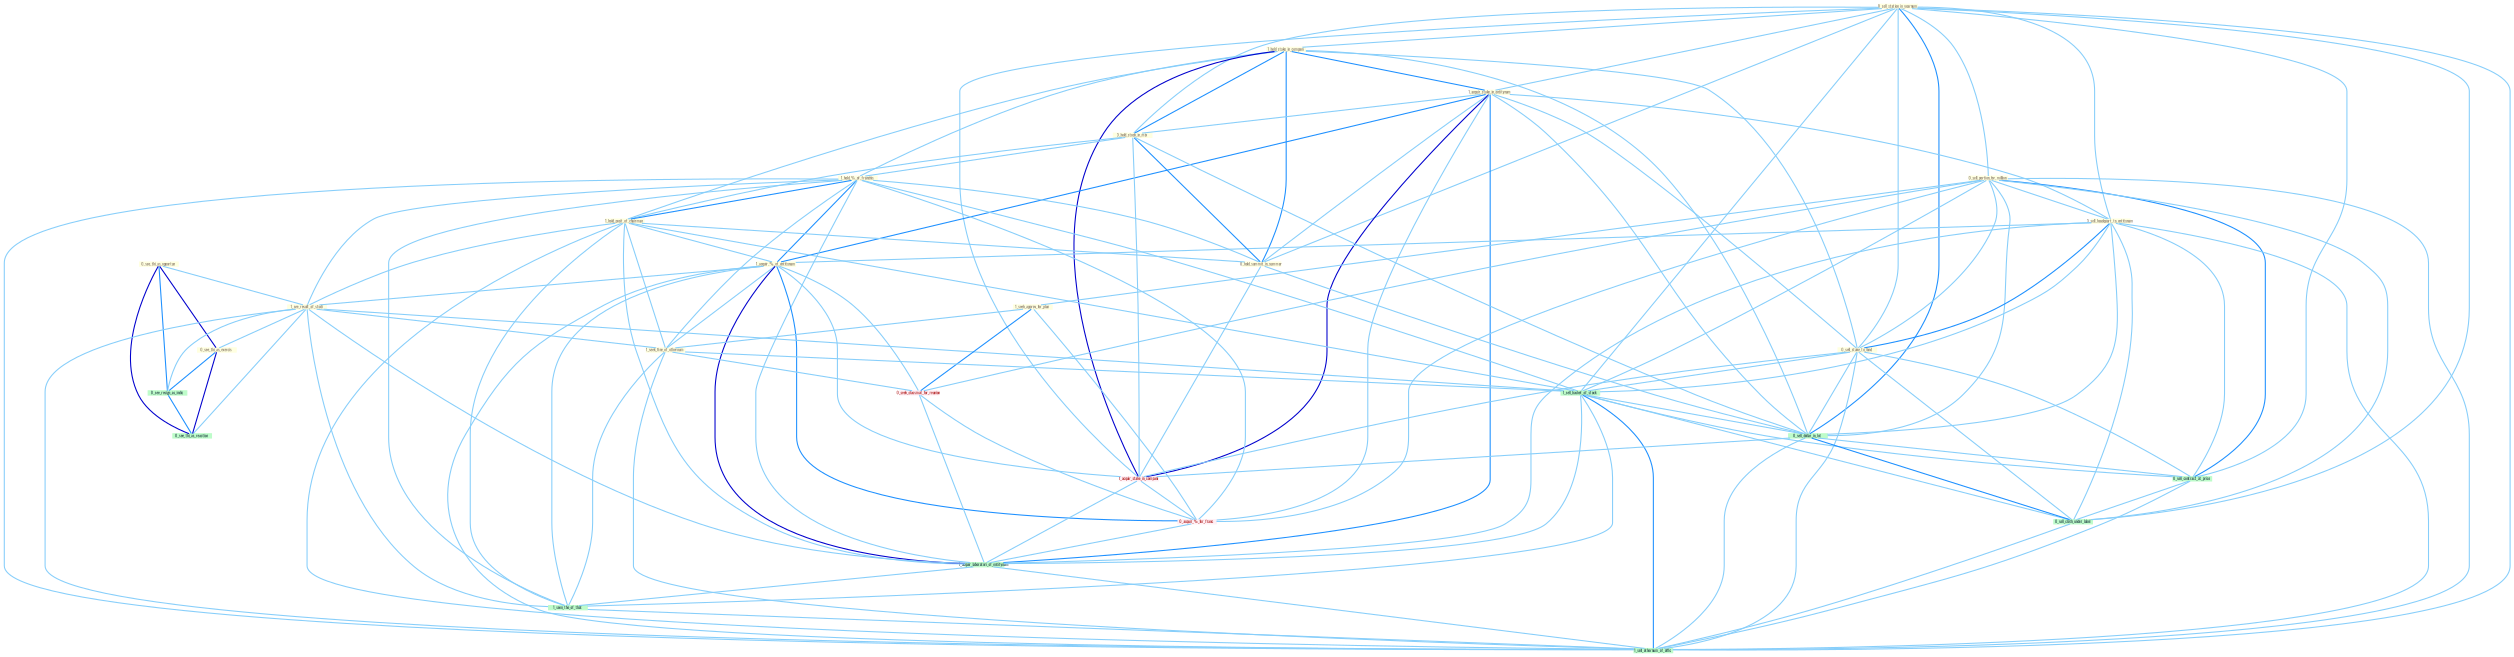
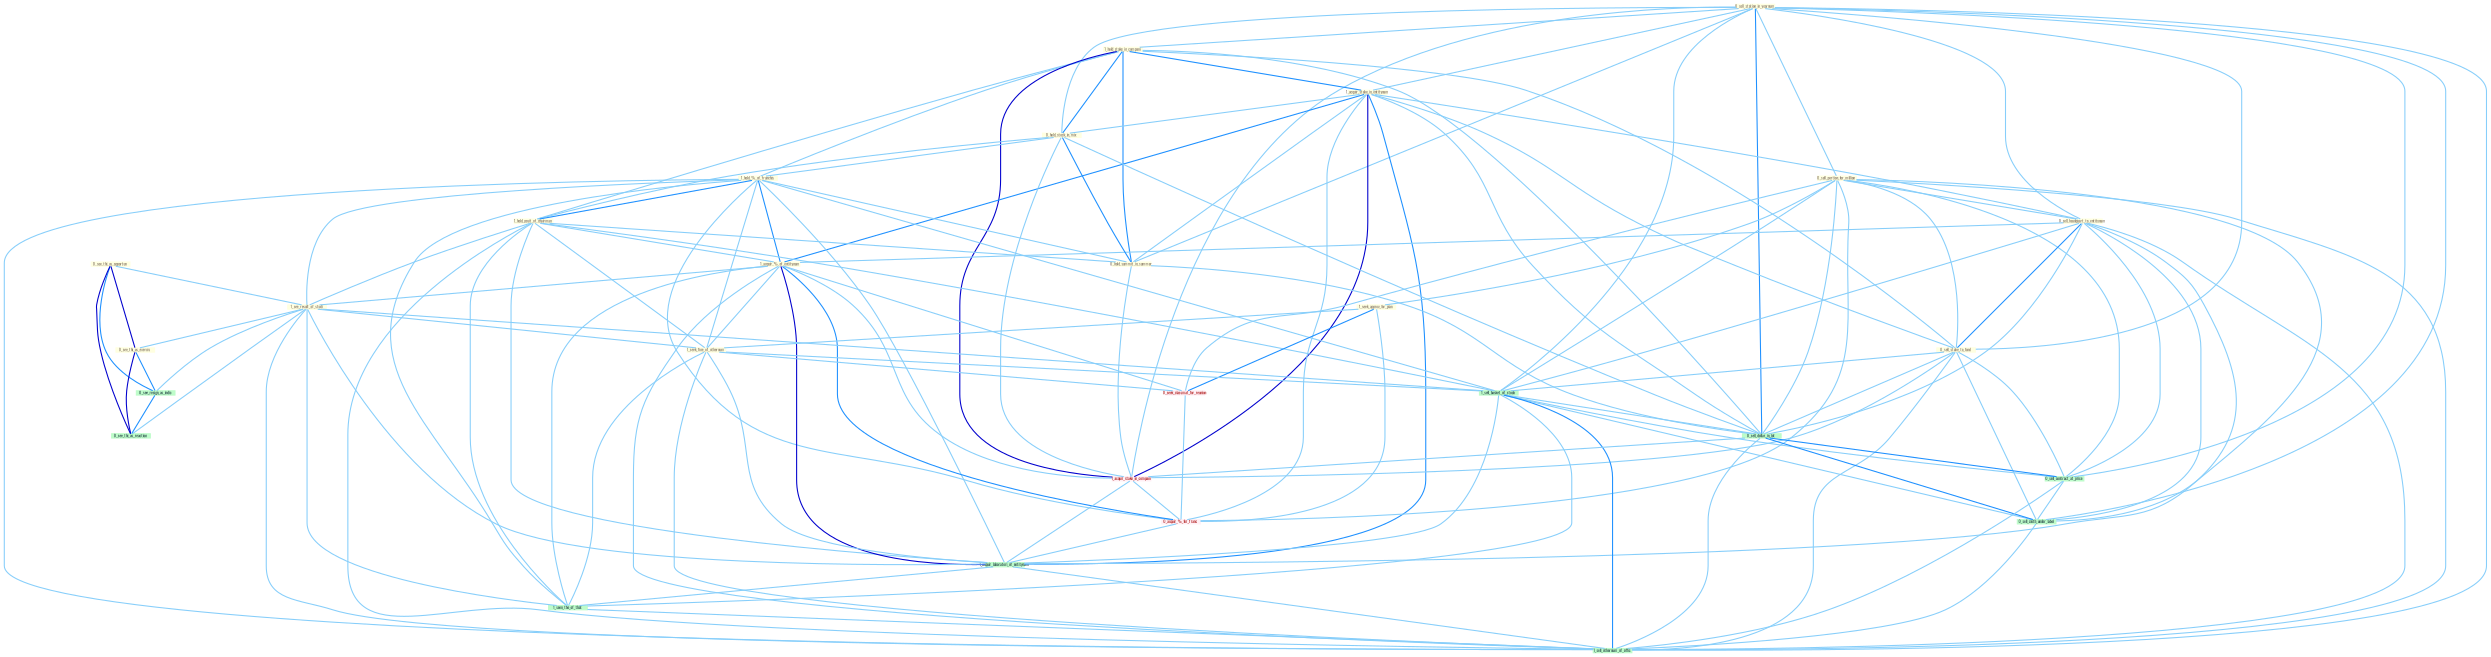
edge "0_sell_portion_for_million" -- "0_sell_contract_at_price": color #1e90ff -> #87cefa
edge "0_sell_dollar_in_lot" -- "0_sell_contract_at_price": color #87cefa -> #1e90ff
edge "0_seek_classmat_for_reunion" -- "1_acquir_laboratori_of_entitynam": now "1_seek_fine_of_othernum" -- "1_acquir_laboratori_of_entitynam"
